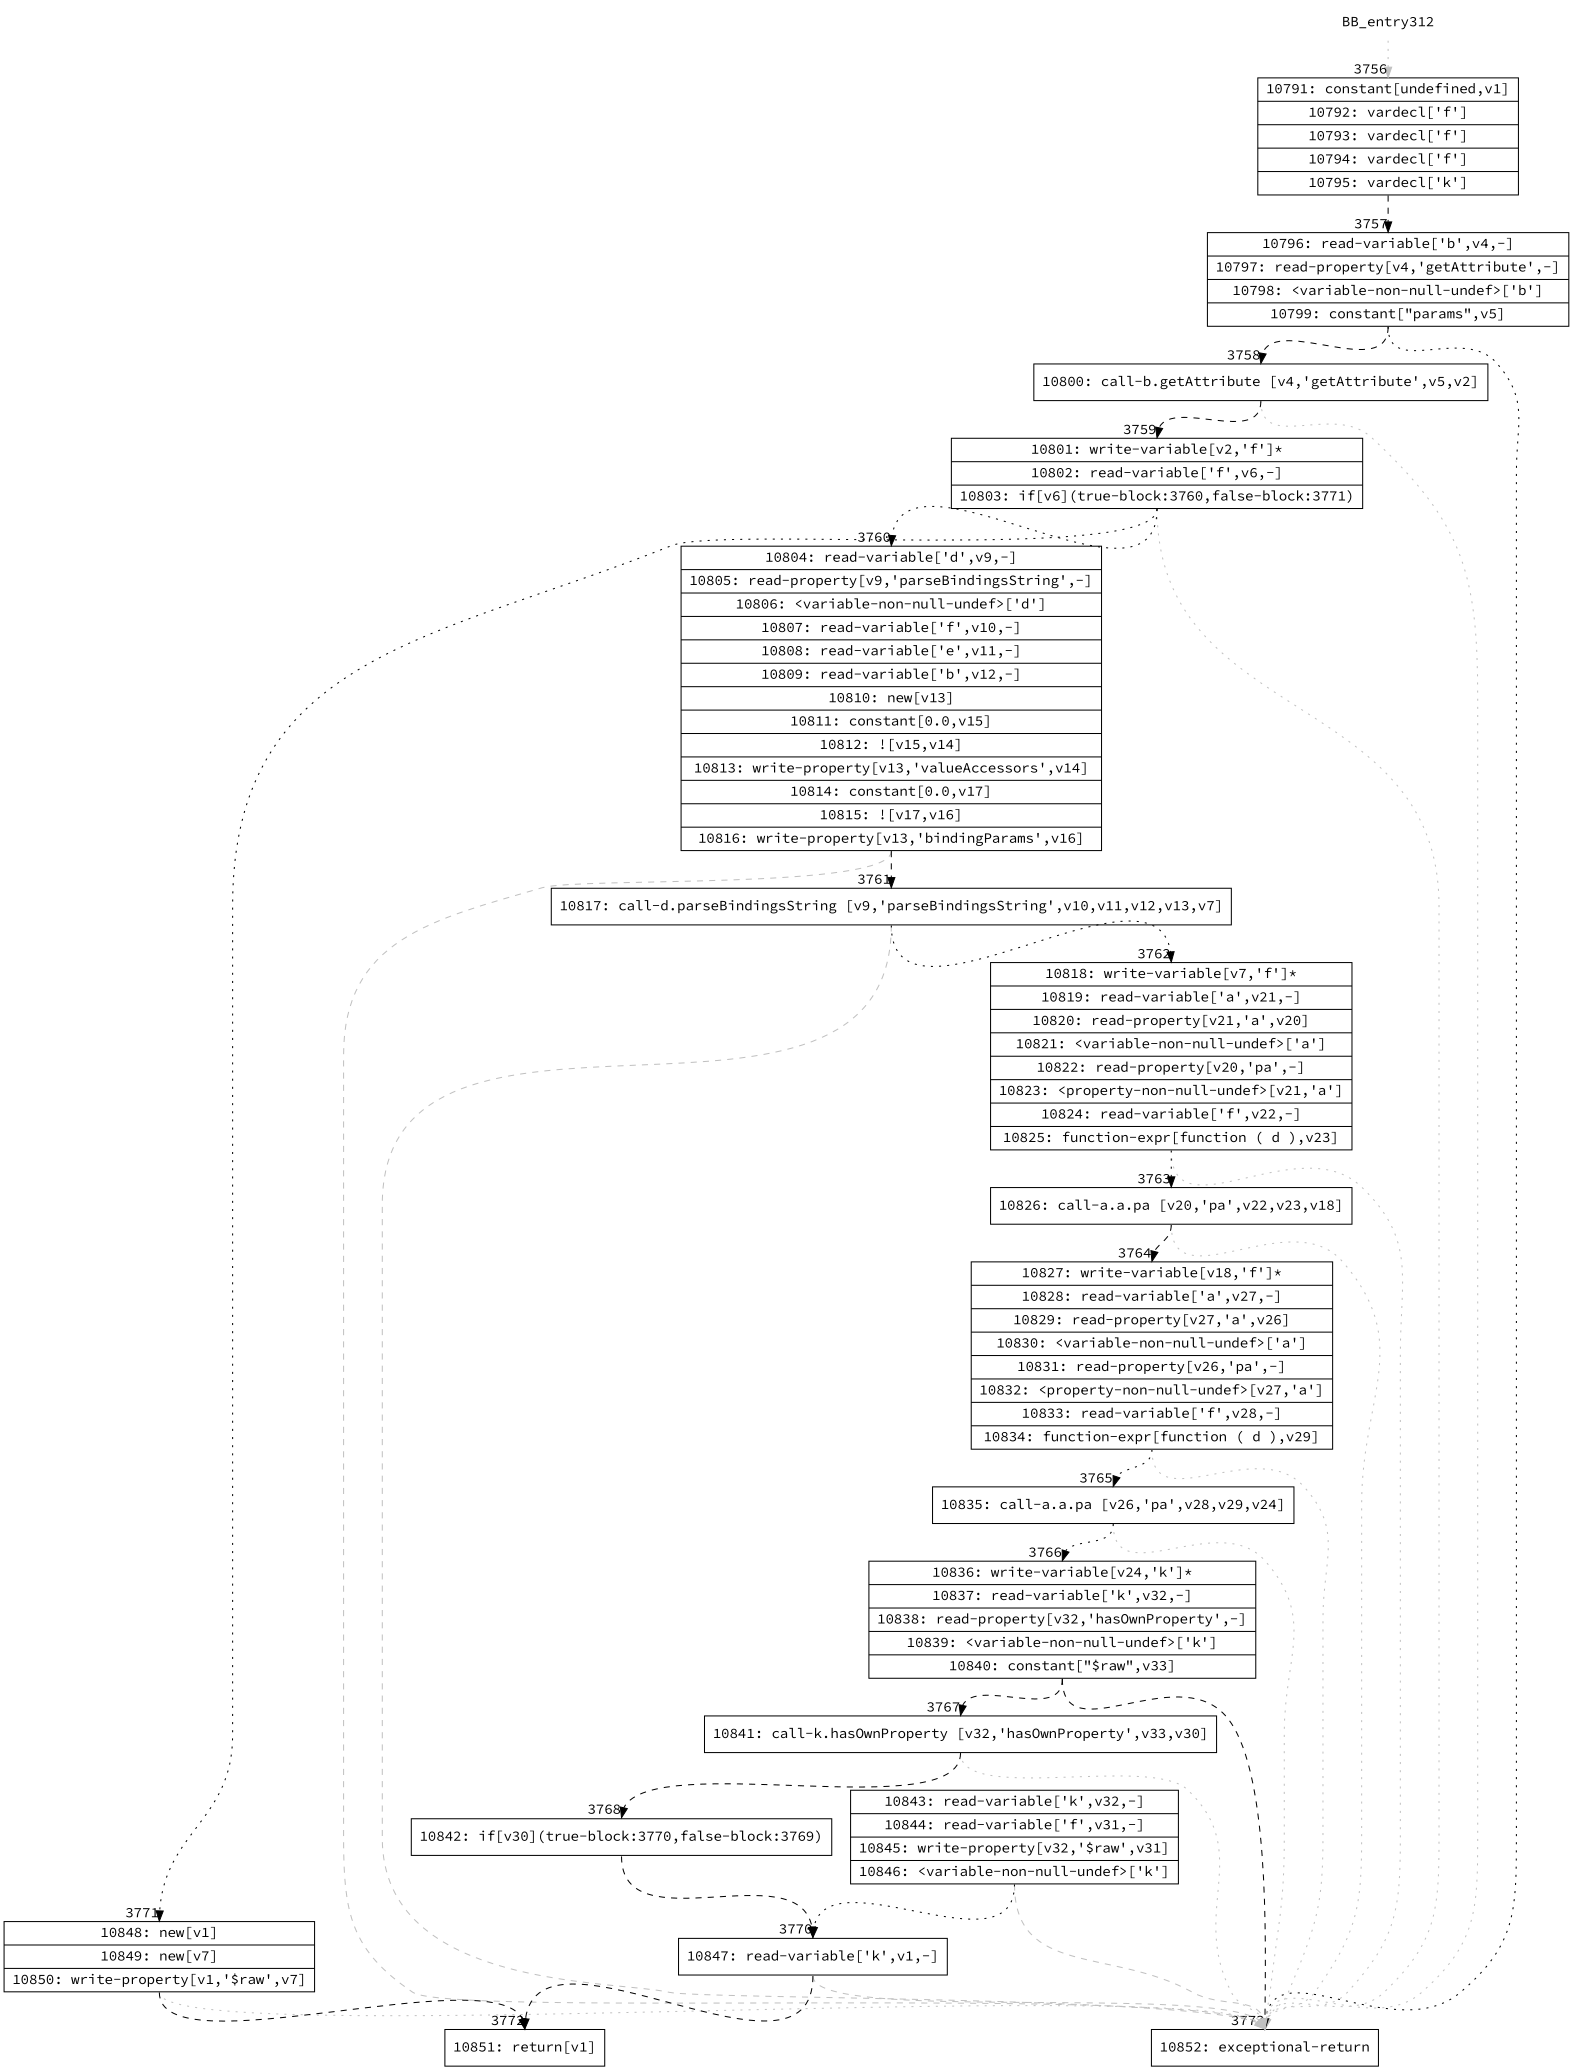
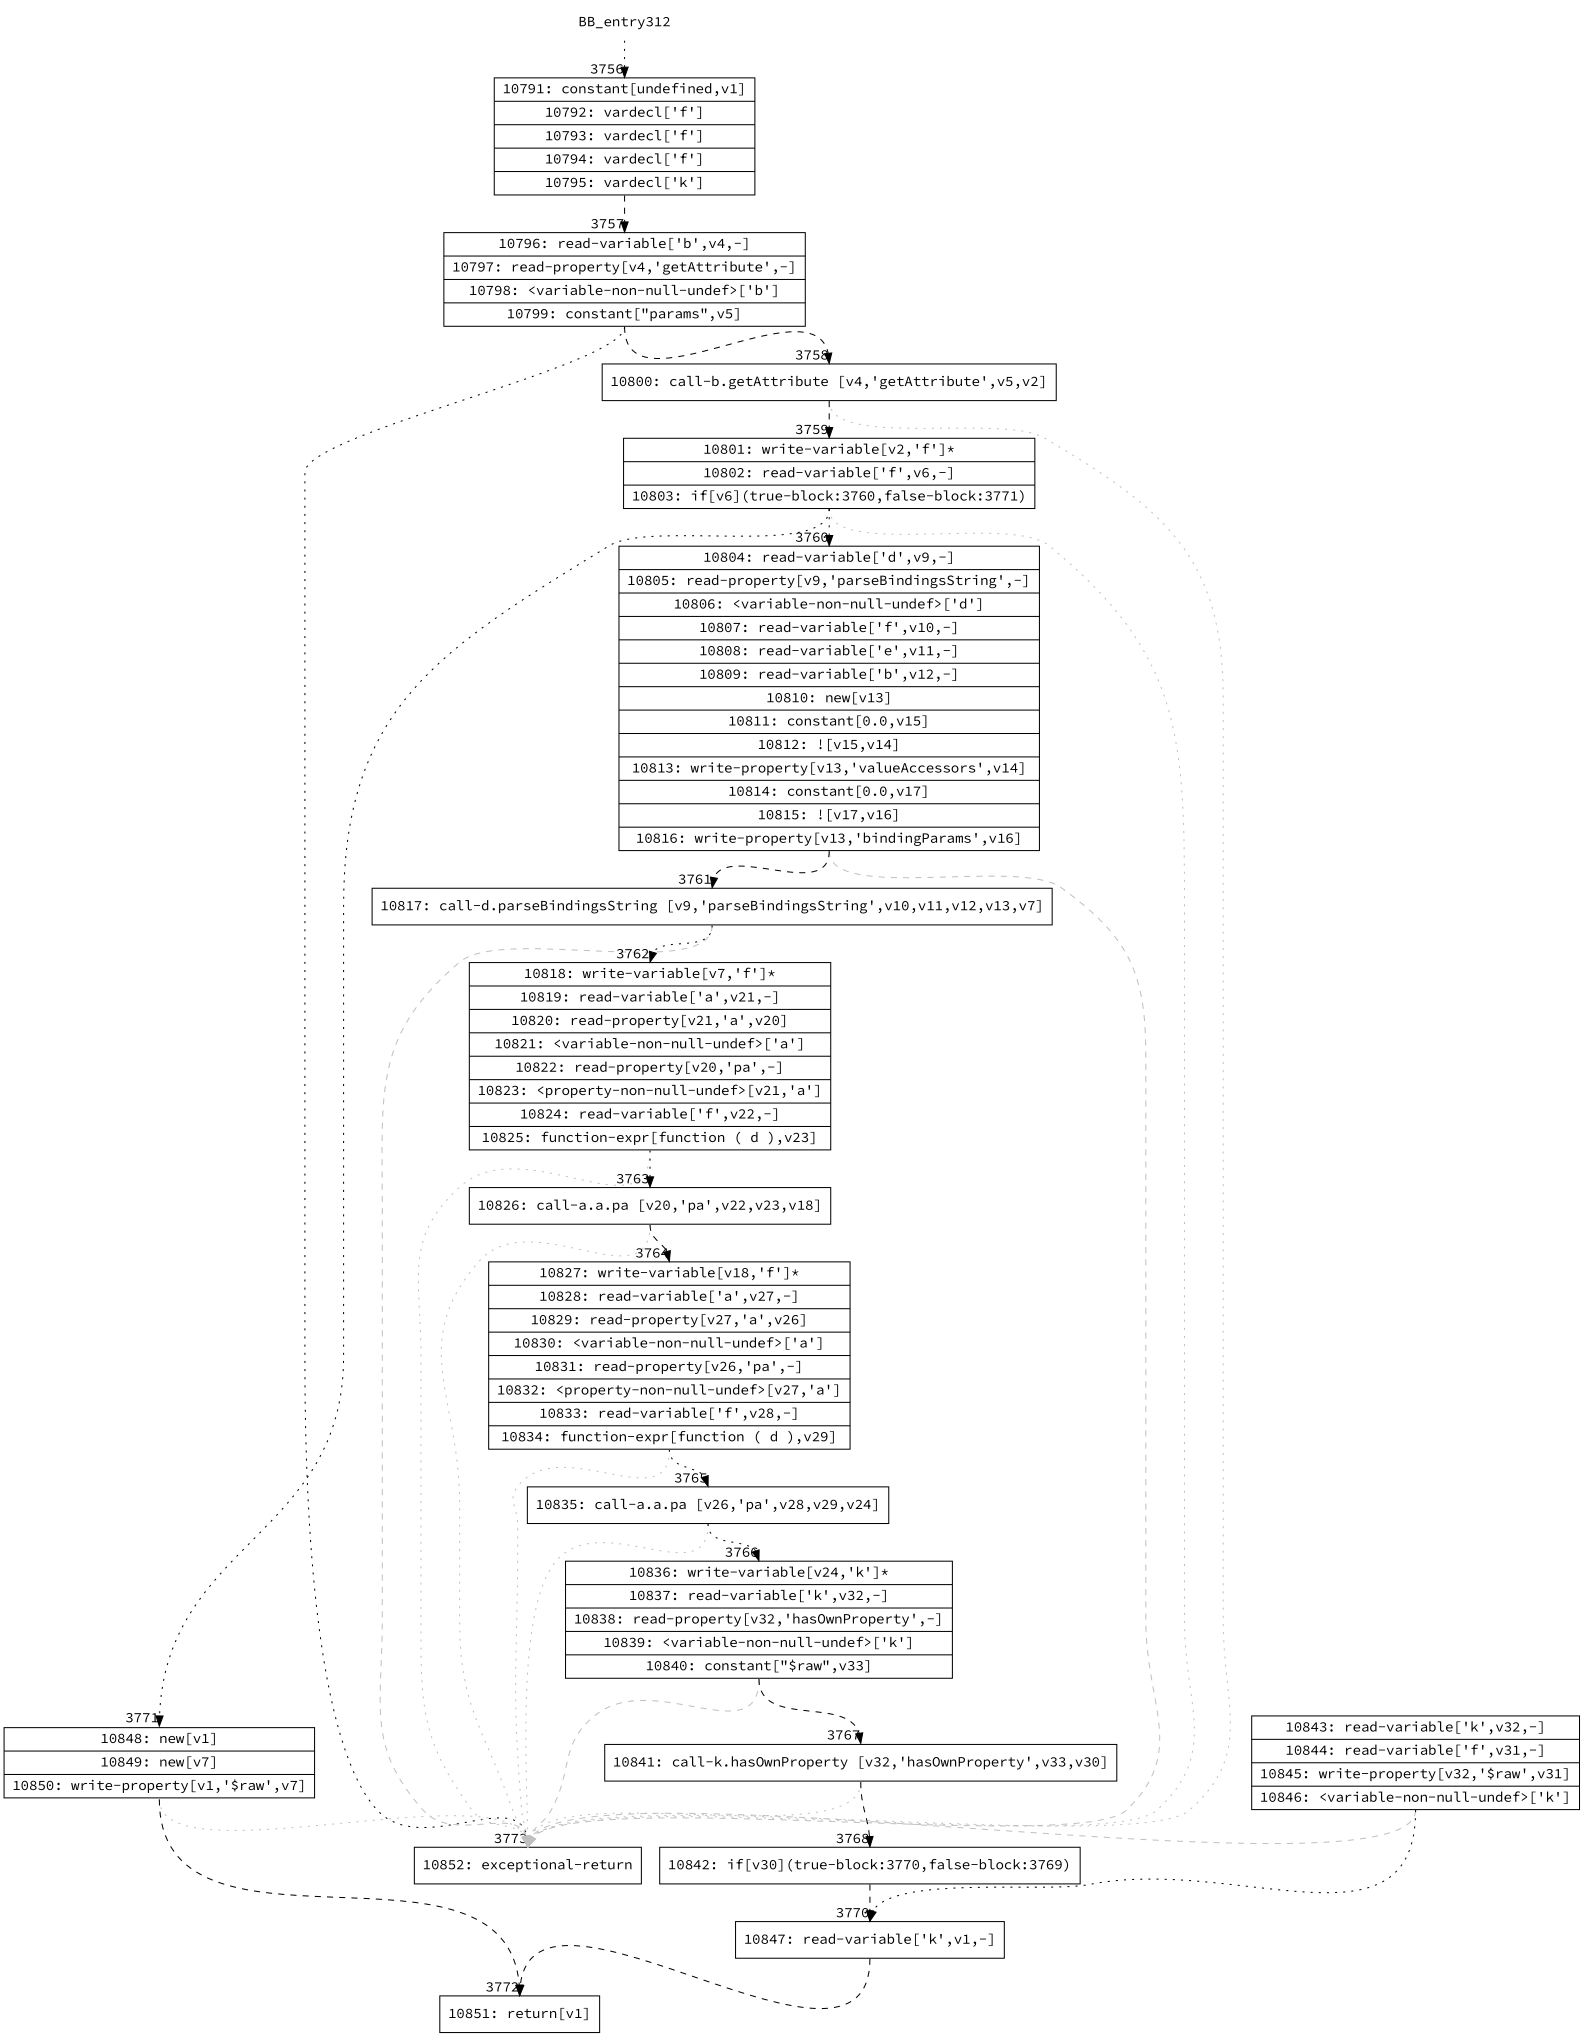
edge "BB_entry312" -> "10791: constant[undefined,v1]": color gray -> black
edge "10836: write-variable[v24,'k']*" -> "10852: exceptional-return": color black -> gray
edge "10847: read-variable['k',v1,-]" -> "10852: exceptional-return": removed
